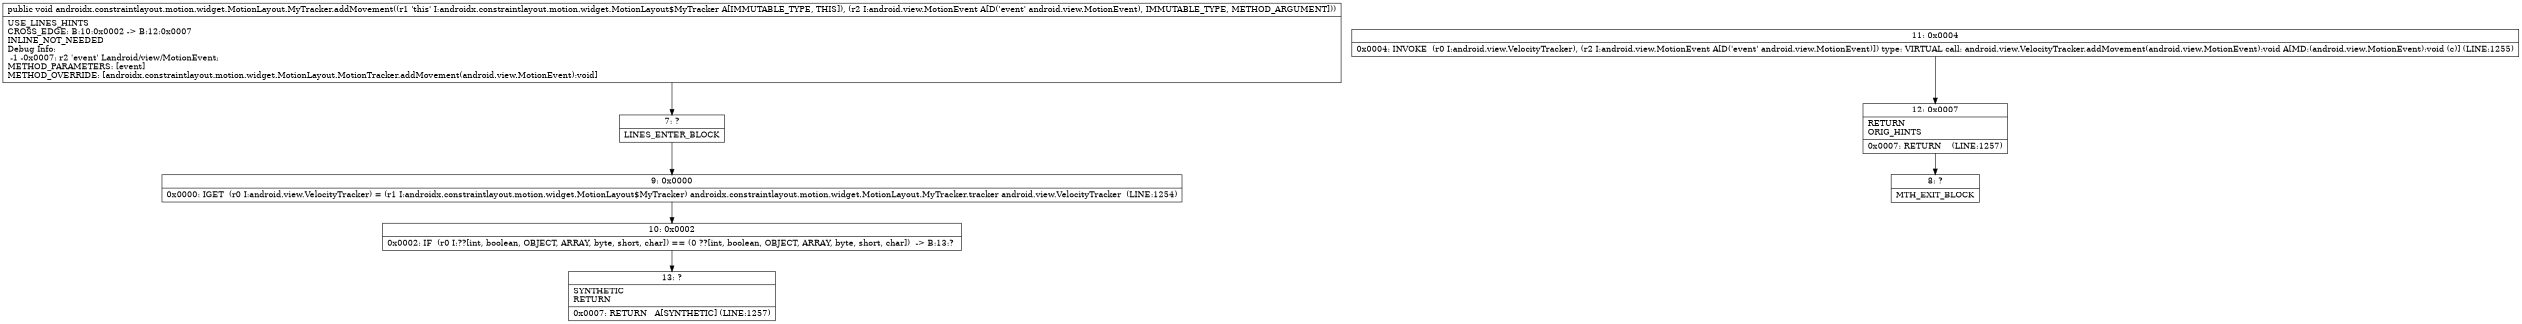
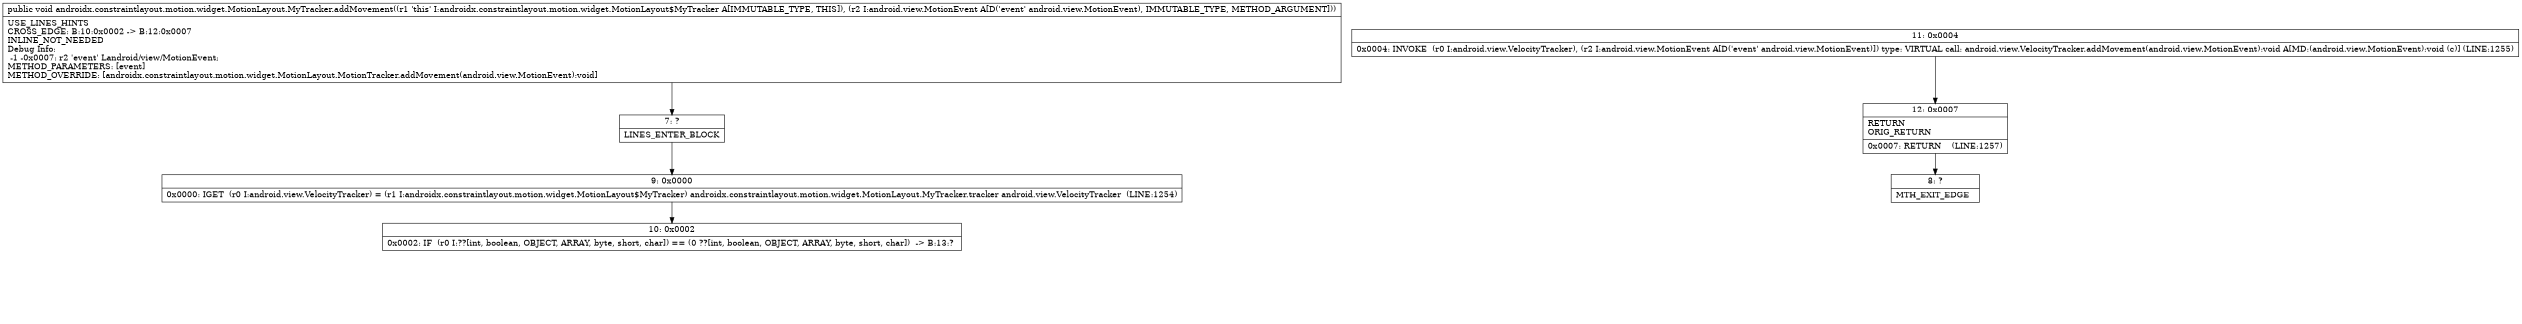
node "12: 0x0007": text "ORIG_HINTS" -> "ORIG_RETURN"
node "8: ?": text "MTH_EXIT_BLOCK" -> "MTH_EXIT_EDGE"
node "13: ?": removed
